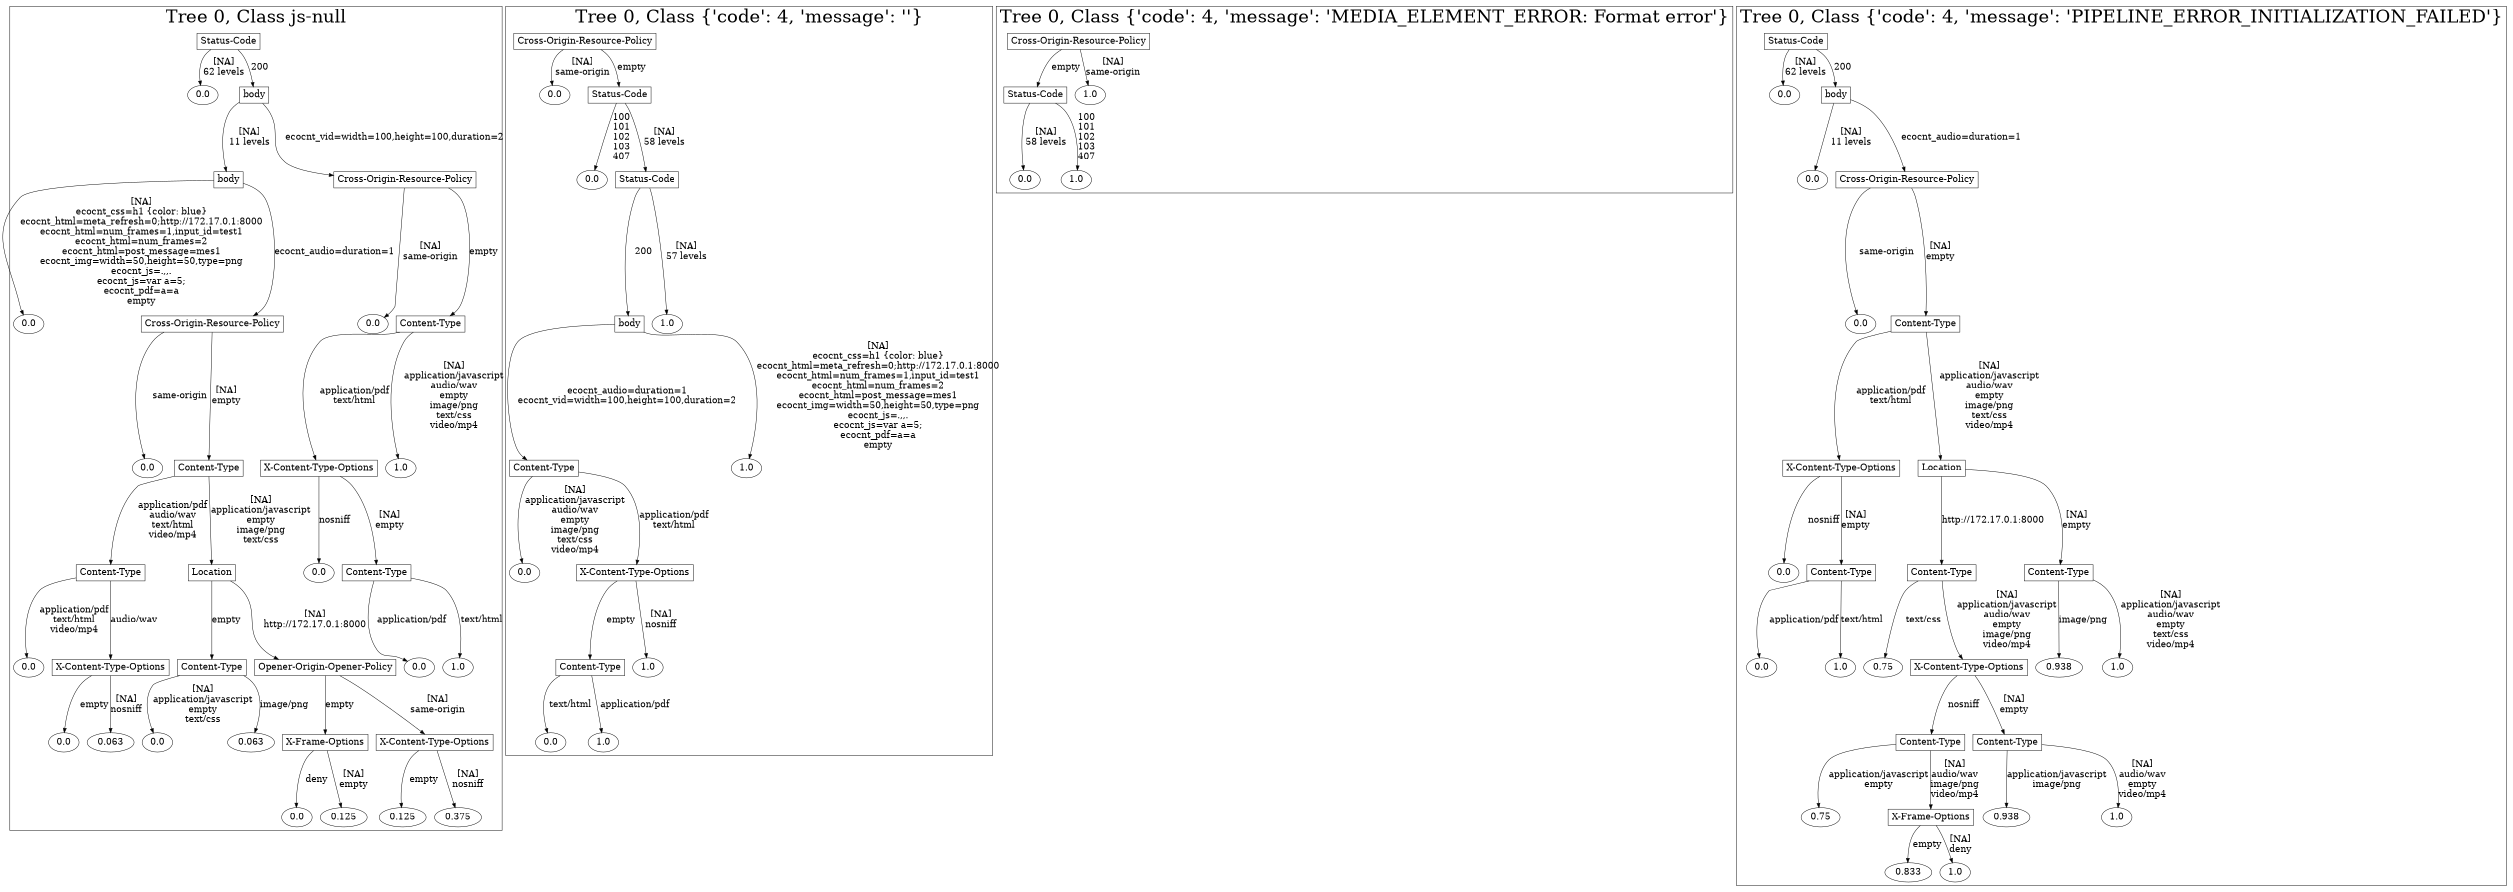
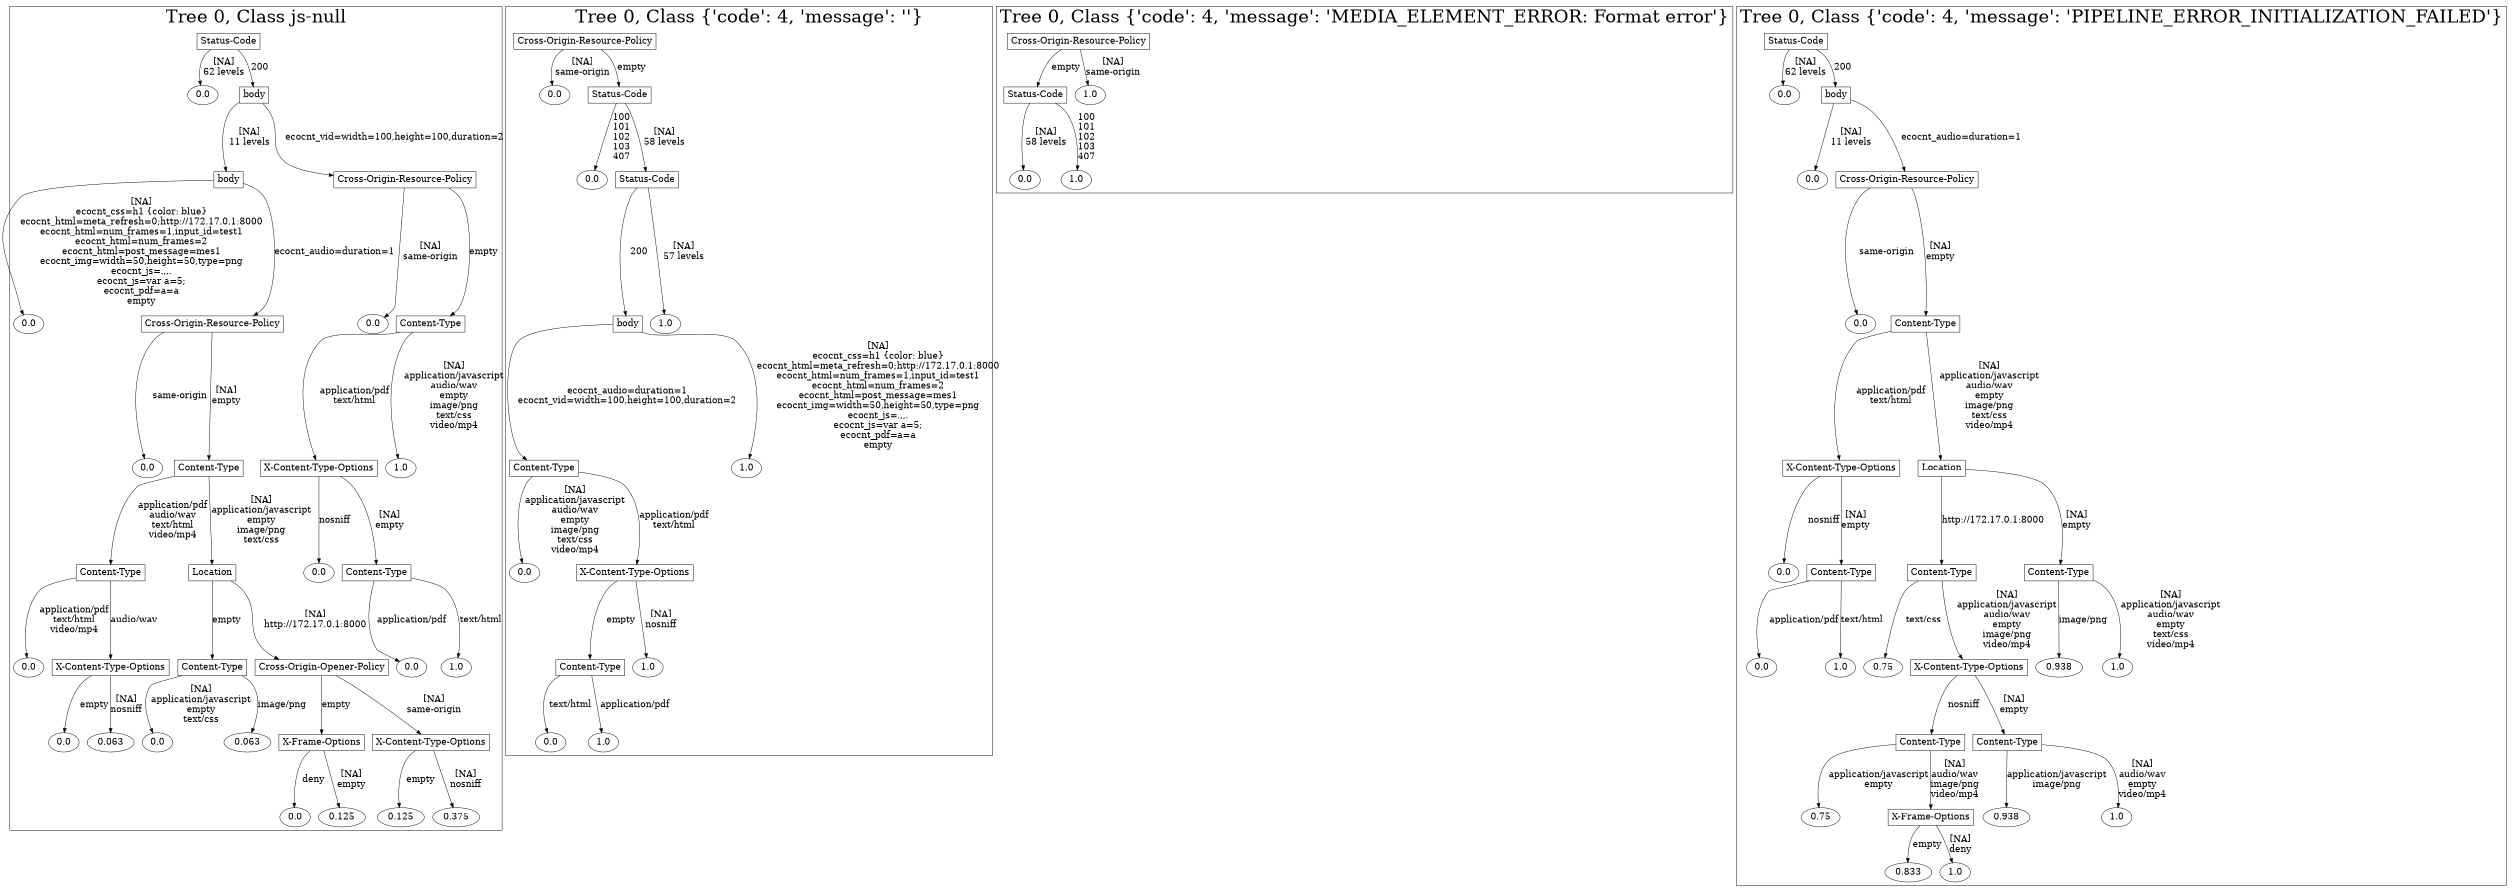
node "Opener-Origin-Opener-Policy": label "Opener-Origin-Opener-Policy" -> "Cross-Origin-Opener-Policy"
